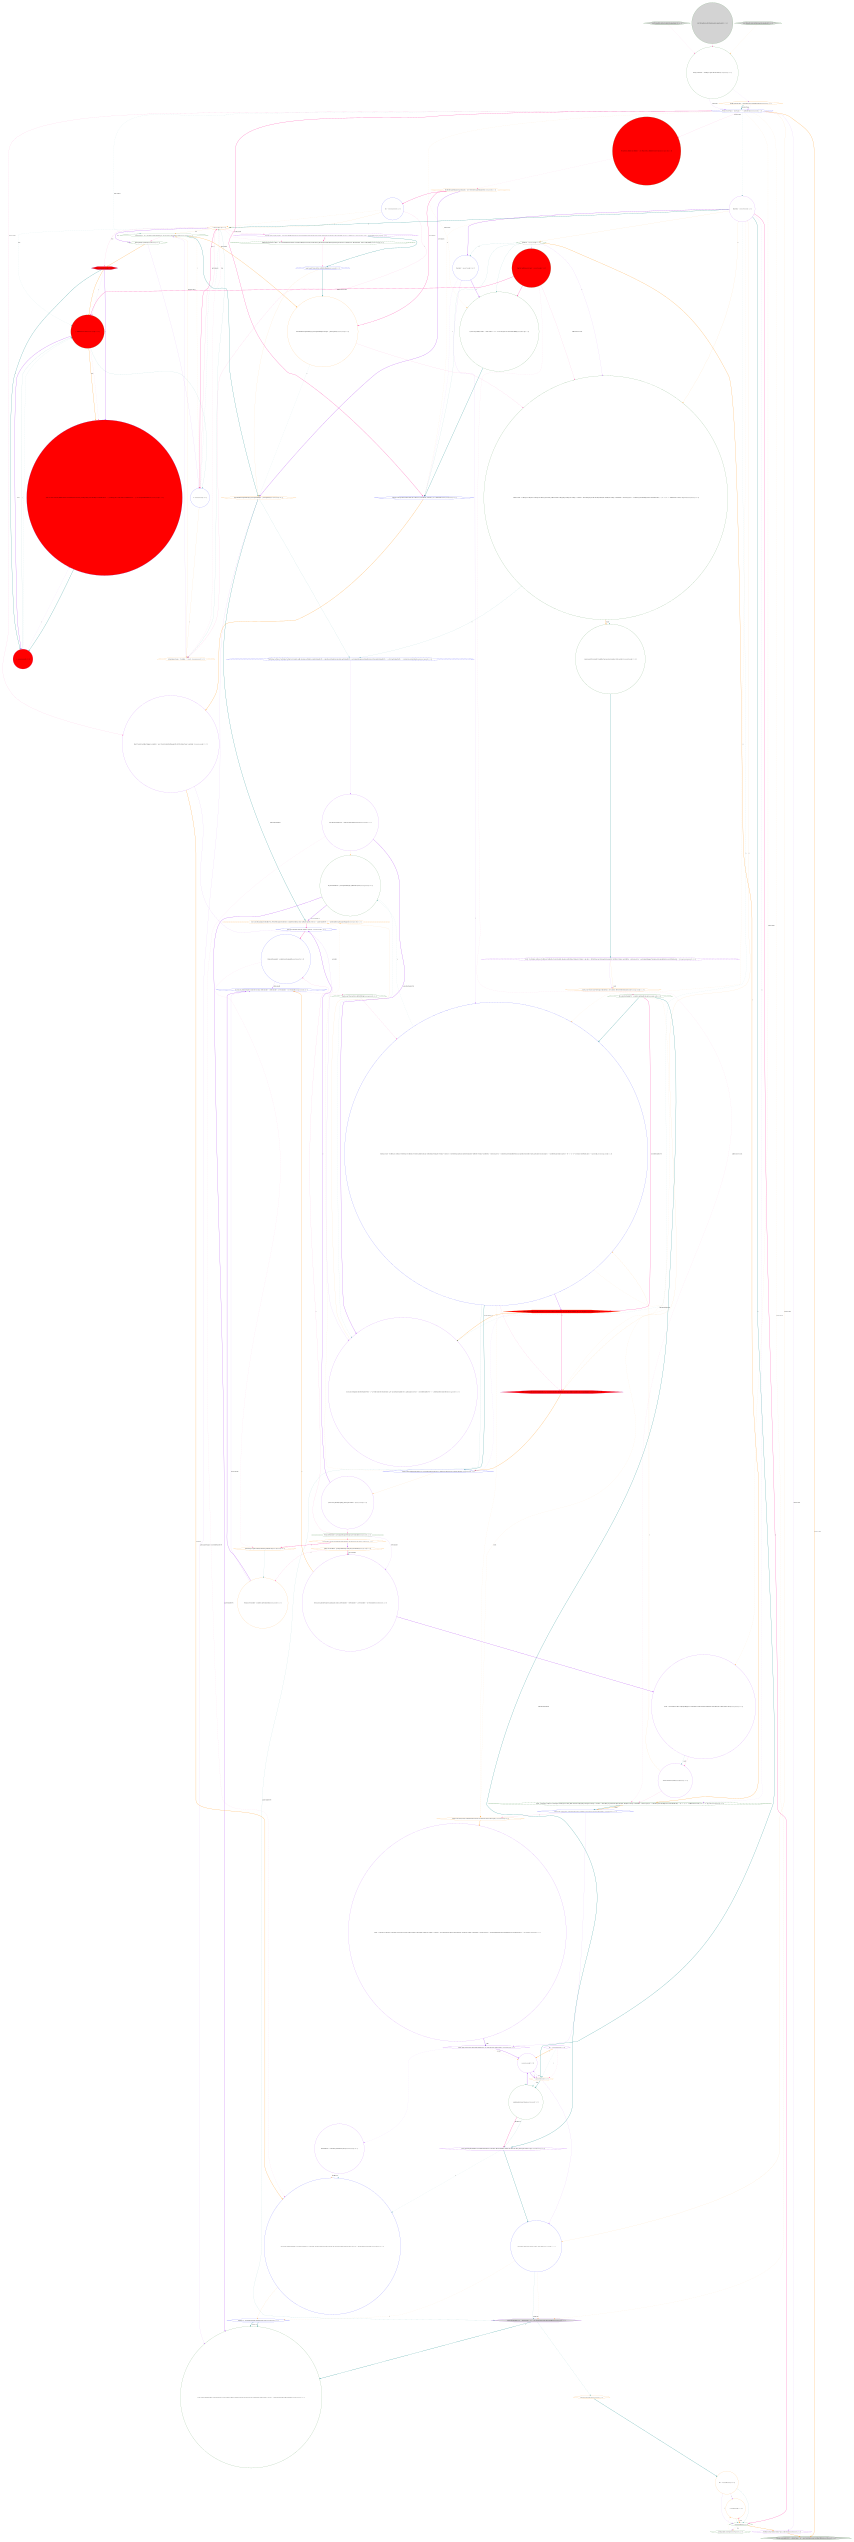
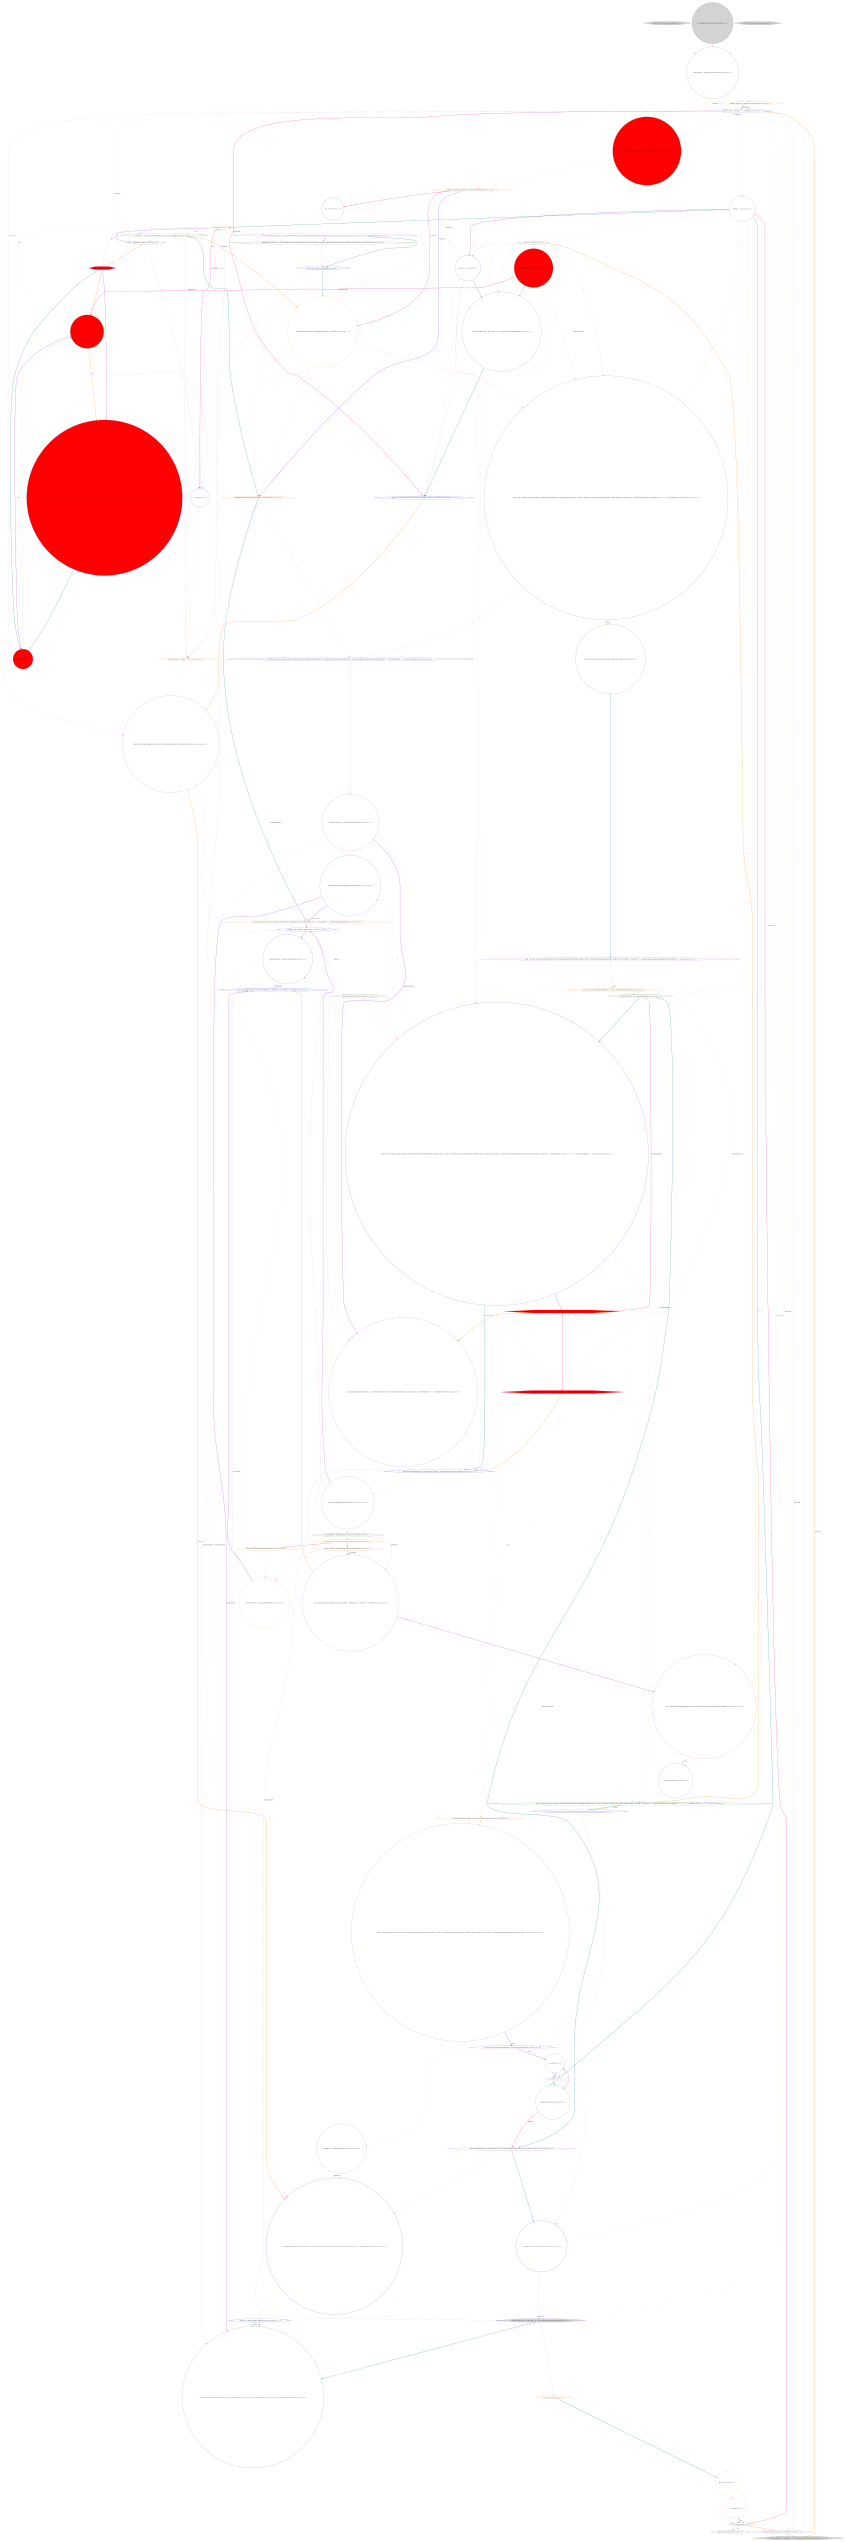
node "int i = 0@@@67@@@['0', '0', '1']": removed
